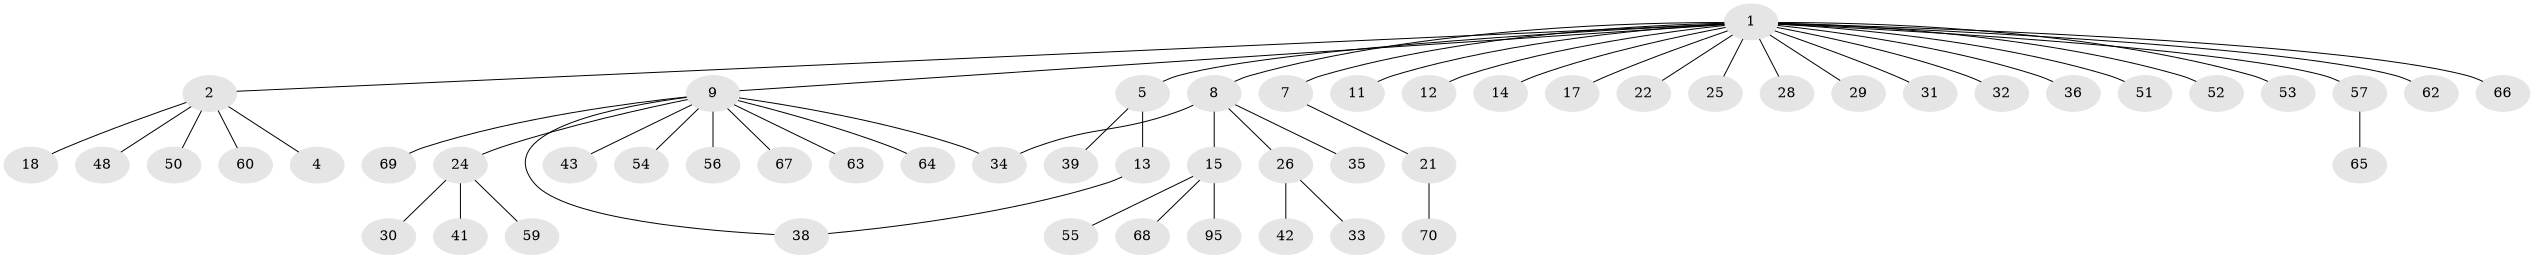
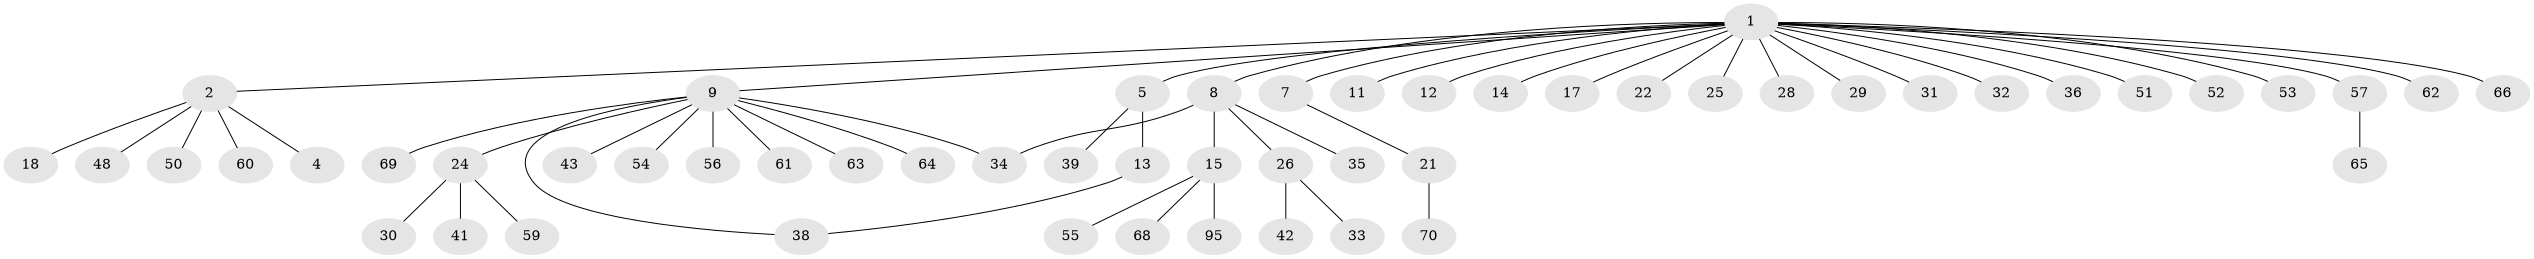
node "67": label "67" -> "61"
